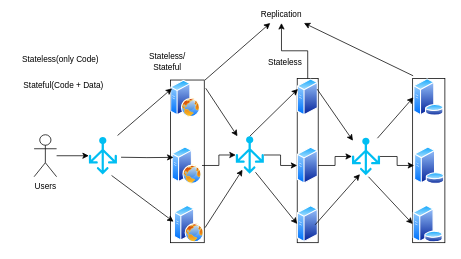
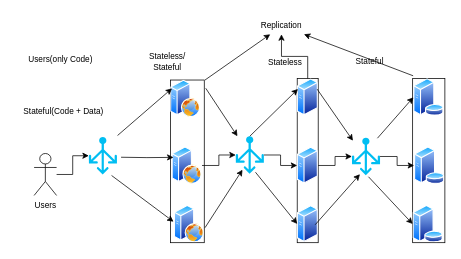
node "Replication": moved (282, 14) -> (282, 25)
node "Stateless(only Code)": label "Stateless(only Code)" -> "Users(only Code)"
node "Stateful": added
node "Stateful(Code + Data)": moved (64, 85) -> (64, 111)
node "Users": moved (45, 156) -> (45, 174)
